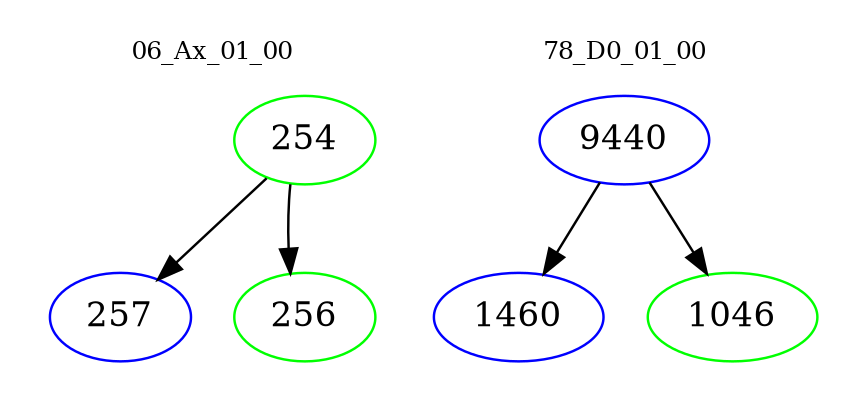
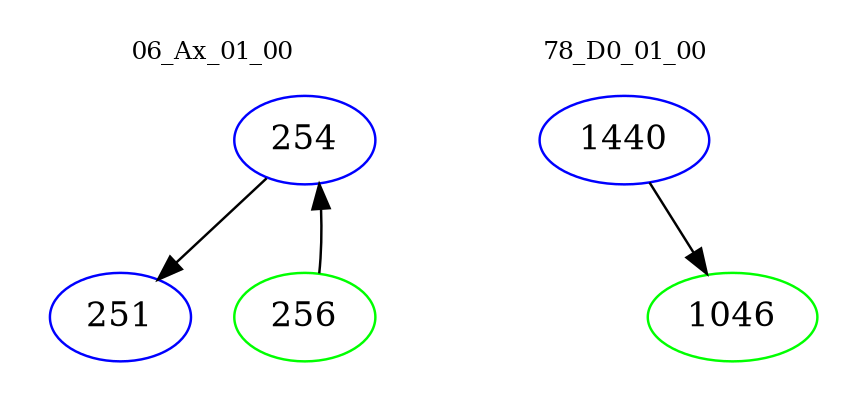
node "254": color green -> blue
node "9440": label "9440" -> "1440"
edge "254" -> "256": reversed
node "257": label "257" -> "251"
node "1460": removed
